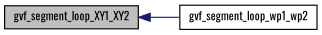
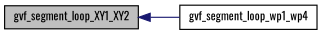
node "gvf_segment_loop_wp1_wp2": label "gvf_segment_loop_wp1_wp2" -> "gvf_segment_loop_wp1_wp4"
